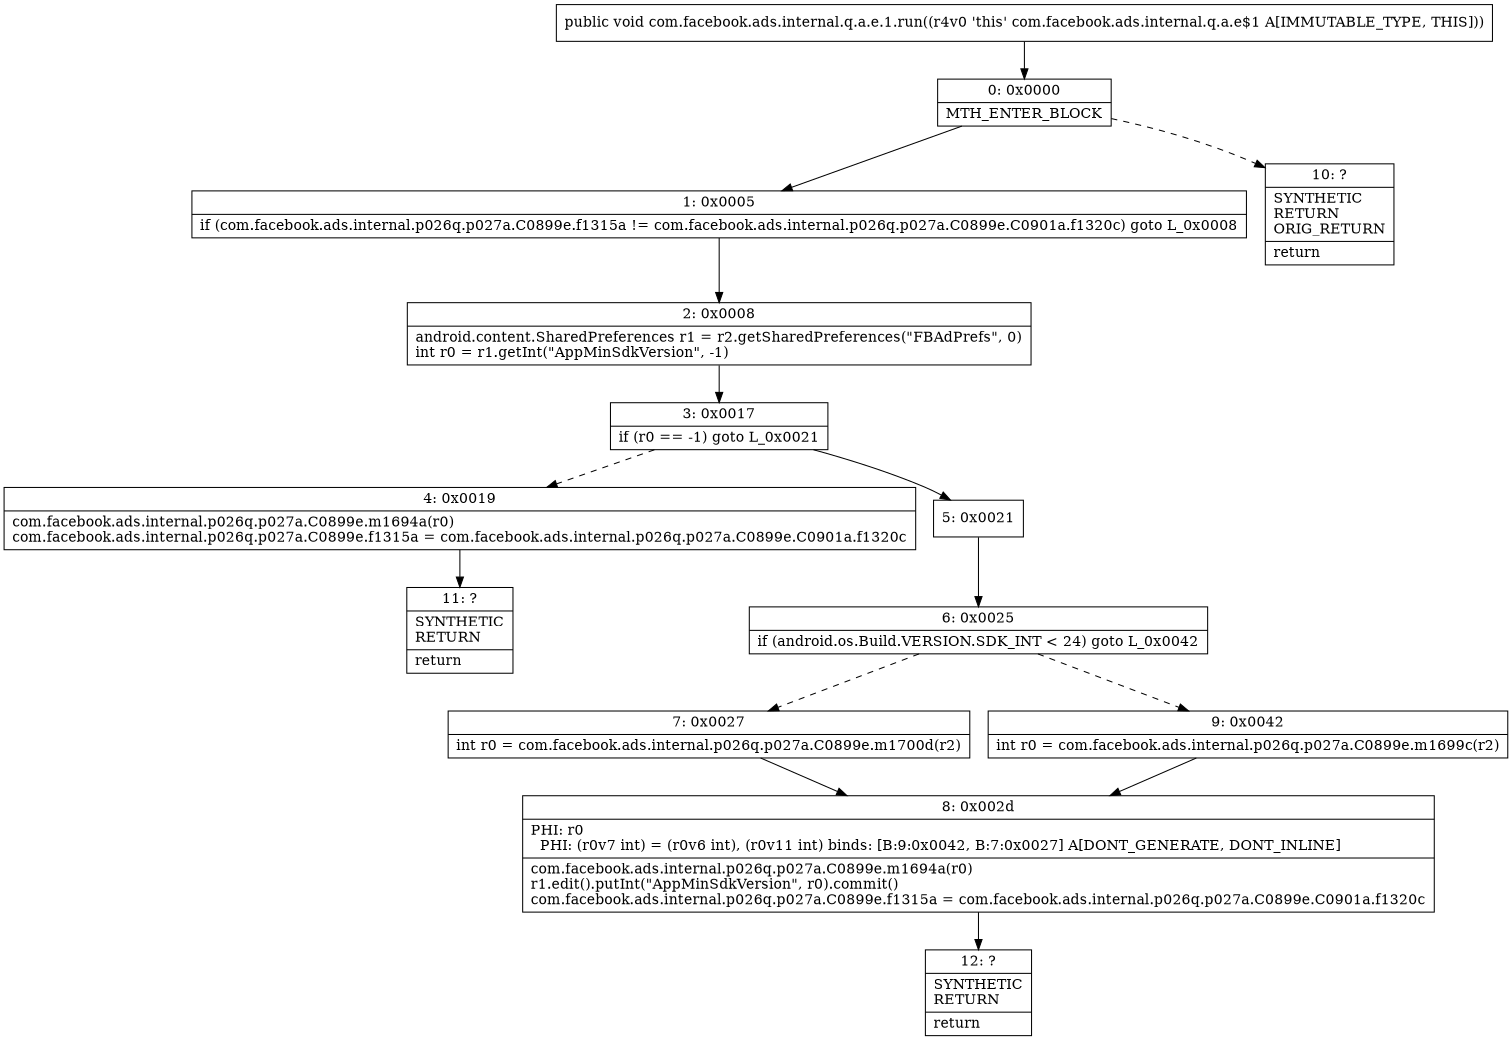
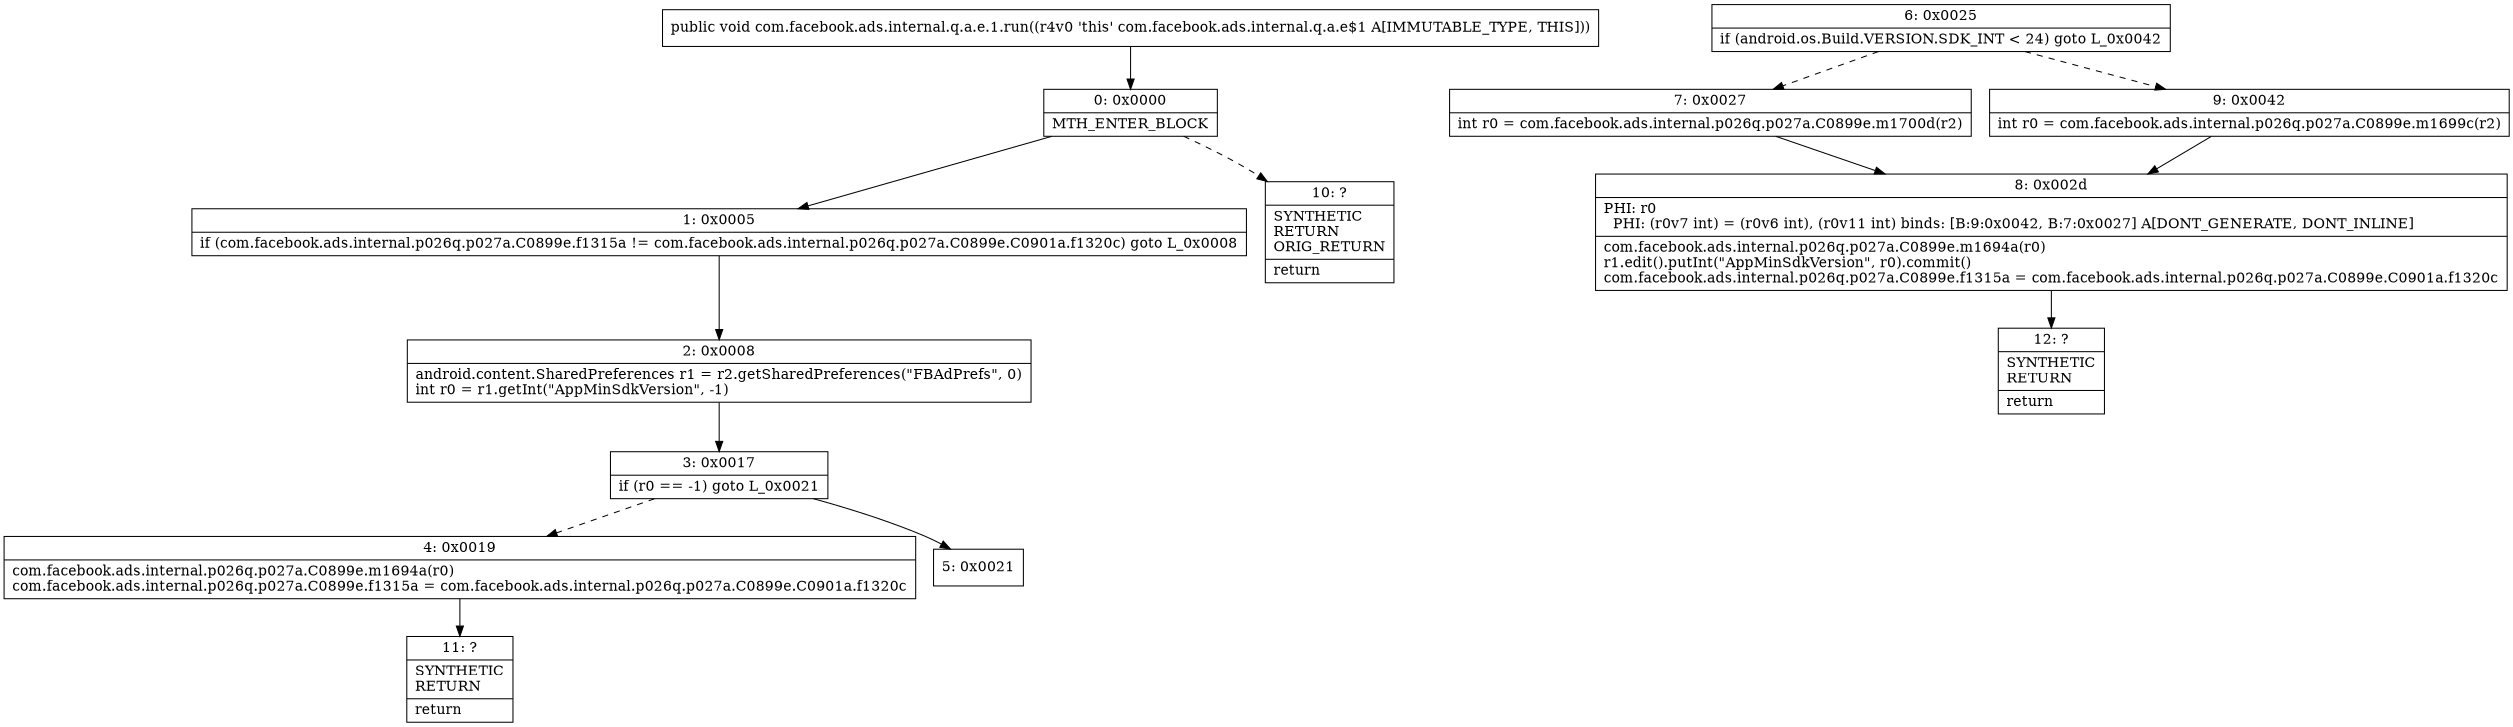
edge "5: 0x0021" -> "6: 0x0025": removed
